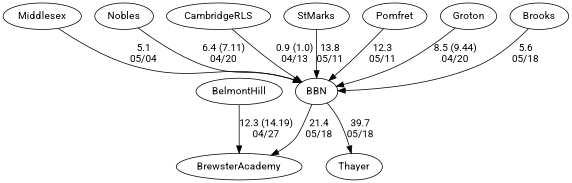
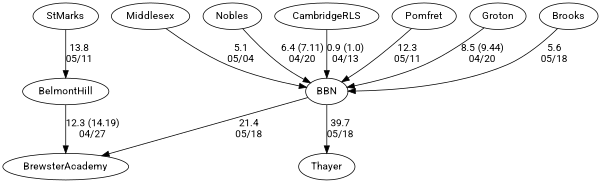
edge "StMarks" -> "BBN": now "StMarks" -> "BelmontHill"
